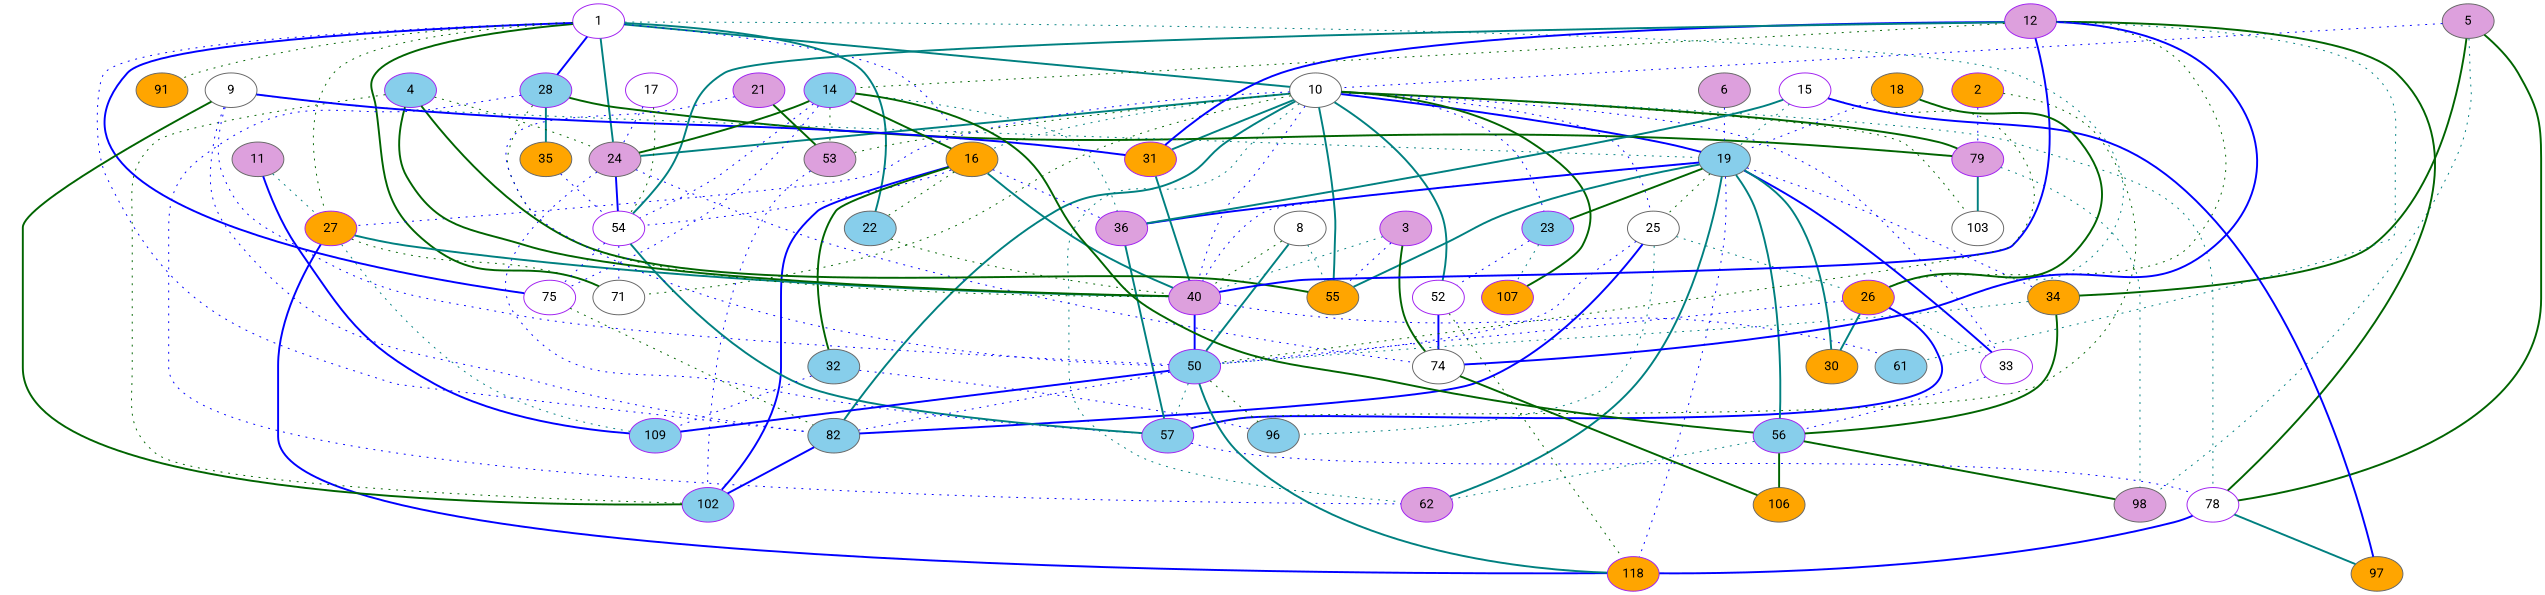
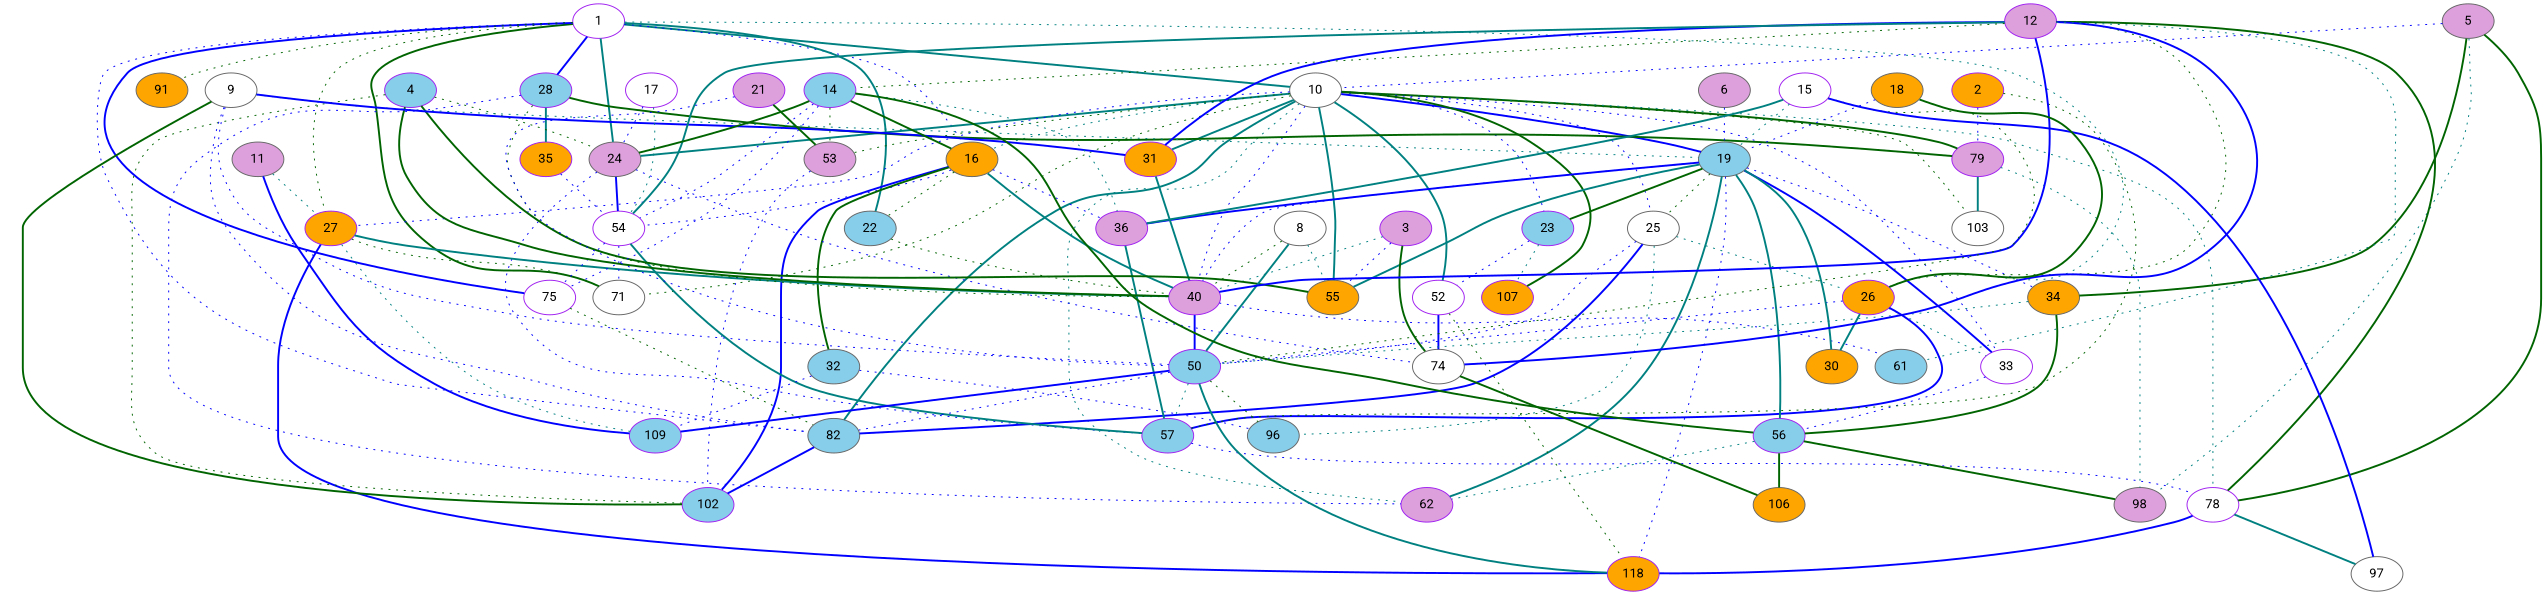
node "35": color gray40 -> purple
edge "17" -- "54": color darkgreen -> teal
node "97": fillcolor orange -> white
